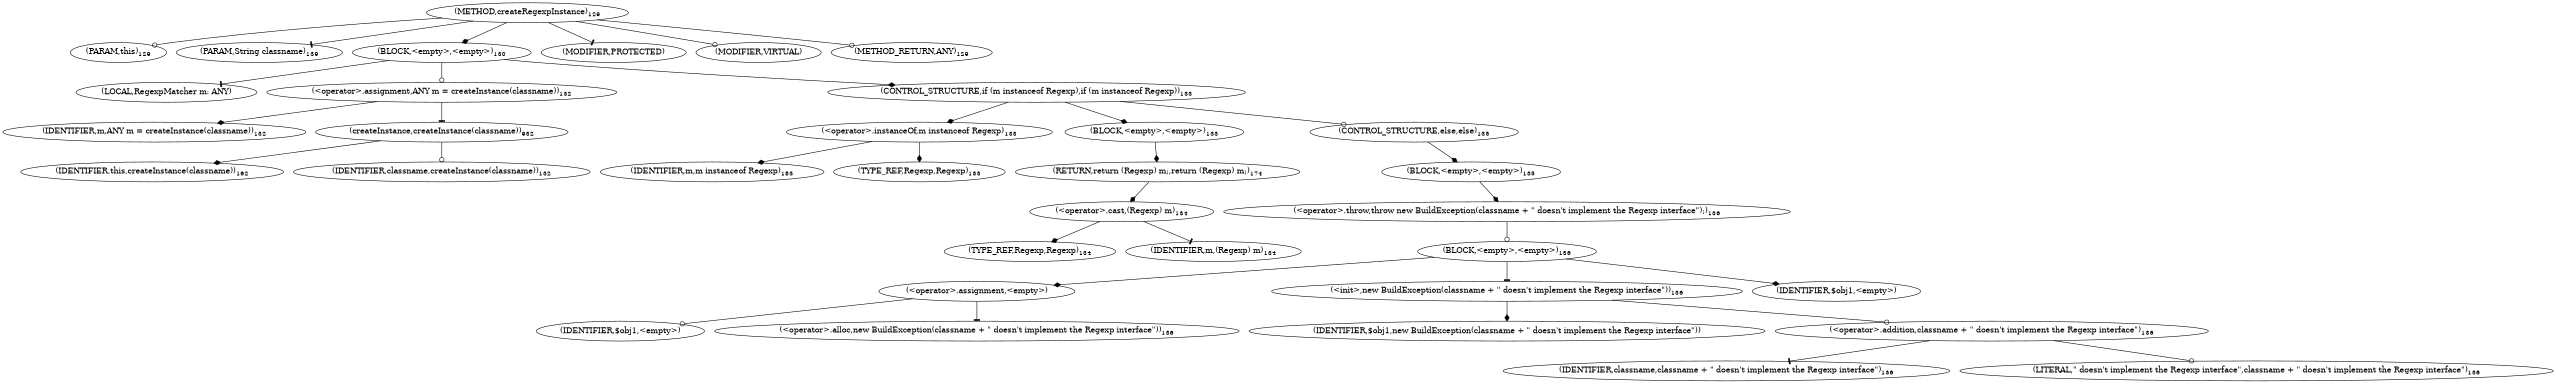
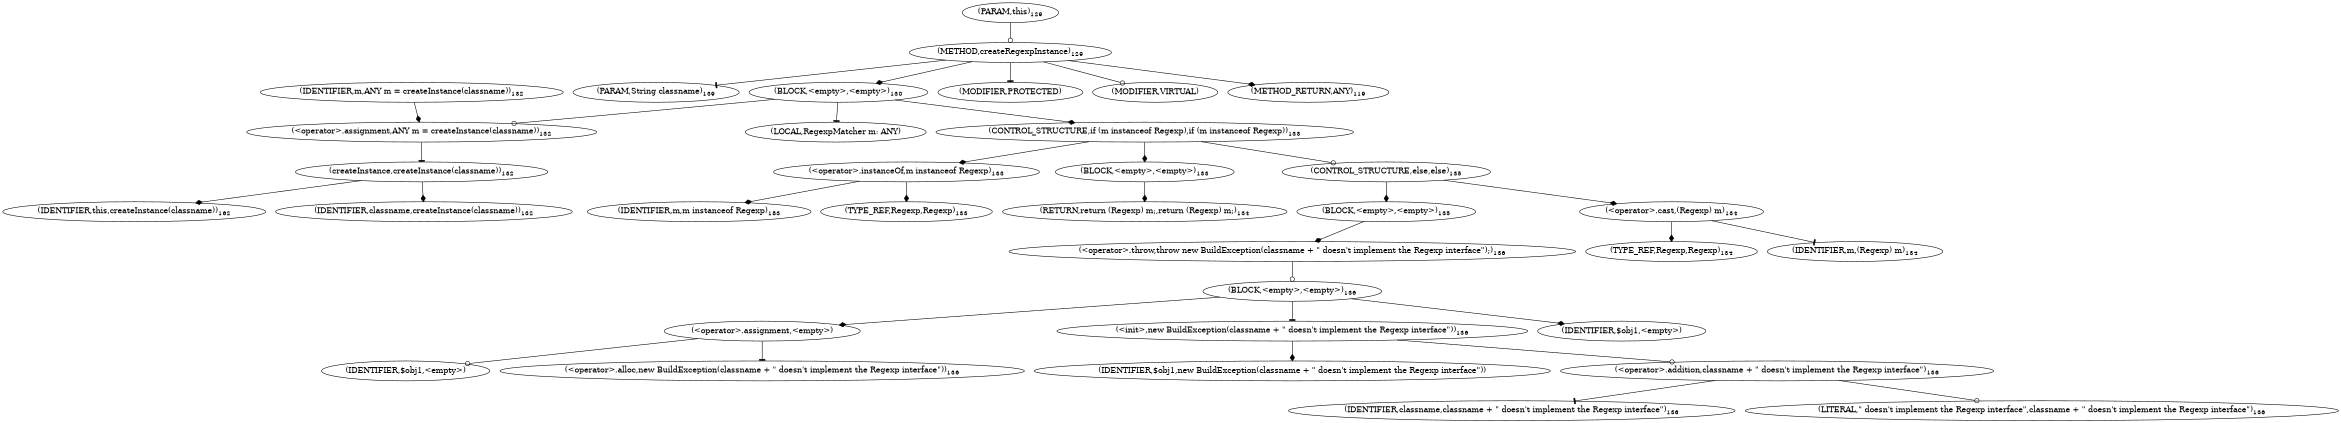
edge "(METHOD,createRegexpInstance)" -> "(PARAM,this)": reversed
edge "(METHOD,createRegexpInstance)" -> "(METHOD_RETURN,ANY)": arrowhead odot -> diamond
node "(METHOD_RETURN,ANY)": text "129" -> "119"
edge "(<operator>.assignment,ANY m = createInstance(classname))" -> "(IDENTIFIER,m,ANY m = createInstance(classname))": reversed
node "(createInstance,createInstance(classname))": text "932" -> "132"
edge "(createInstance,createInstance(classname))" -> "(IDENTIFIER,classname,createInstance(classname))": arrowhead odot -> diamond
node "(RETURN,return (Regexp) m;,return (Regexp) m;)": text "174" -> "134"
edge "(RETURN,return (Regexp) m;,return (Regexp) m;)" -> "(<operator>.cast,(Regexp) m)": now "(CONTROL_STRUCTURE,else,else)" -> "(<operator>.cast,(Regexp) m)"
